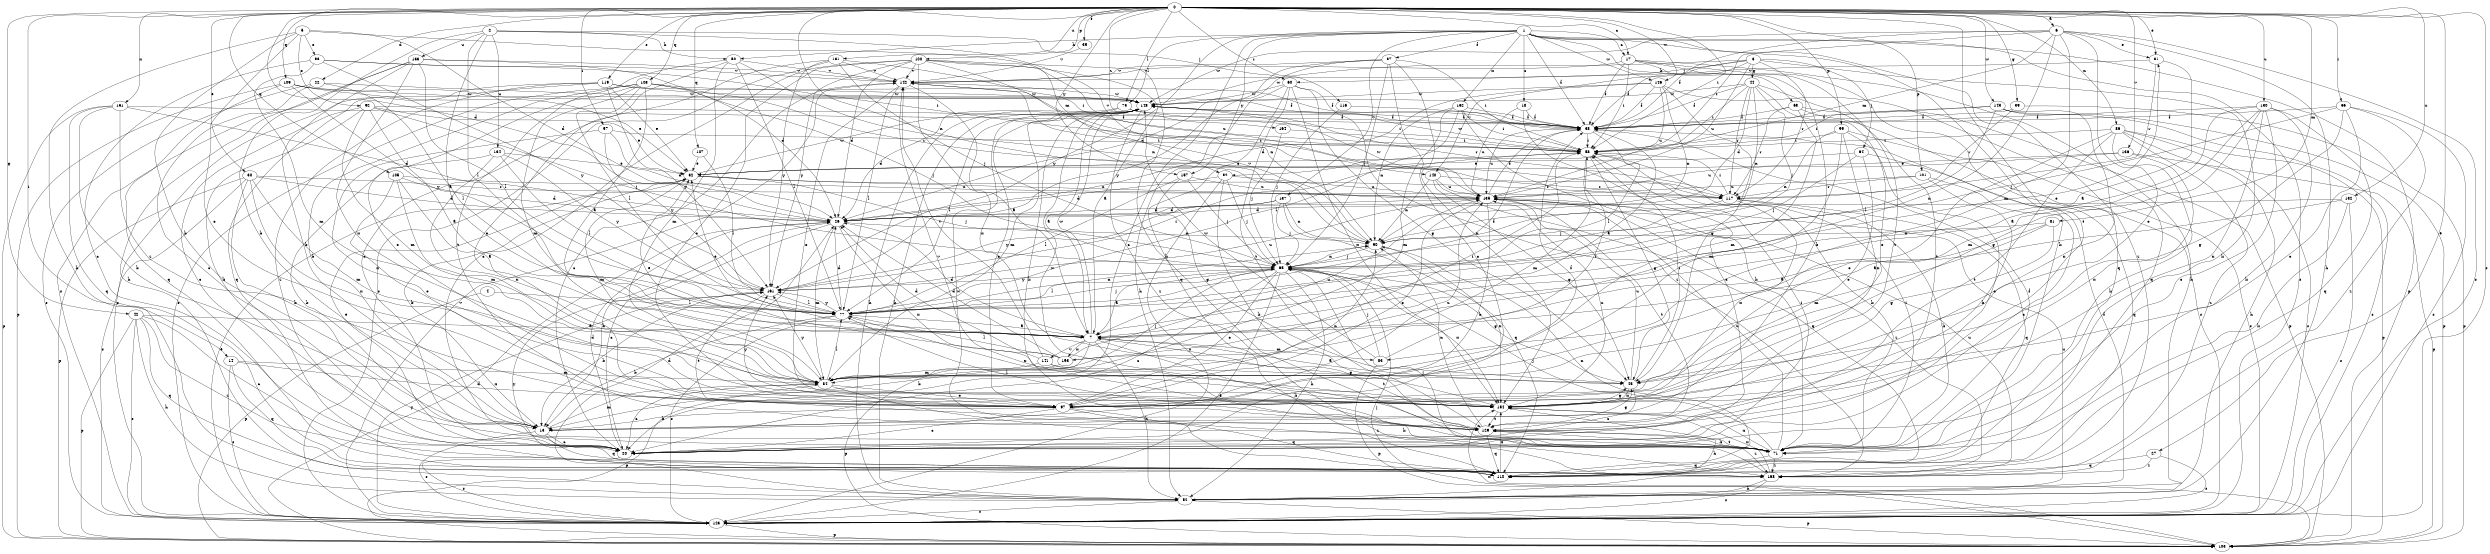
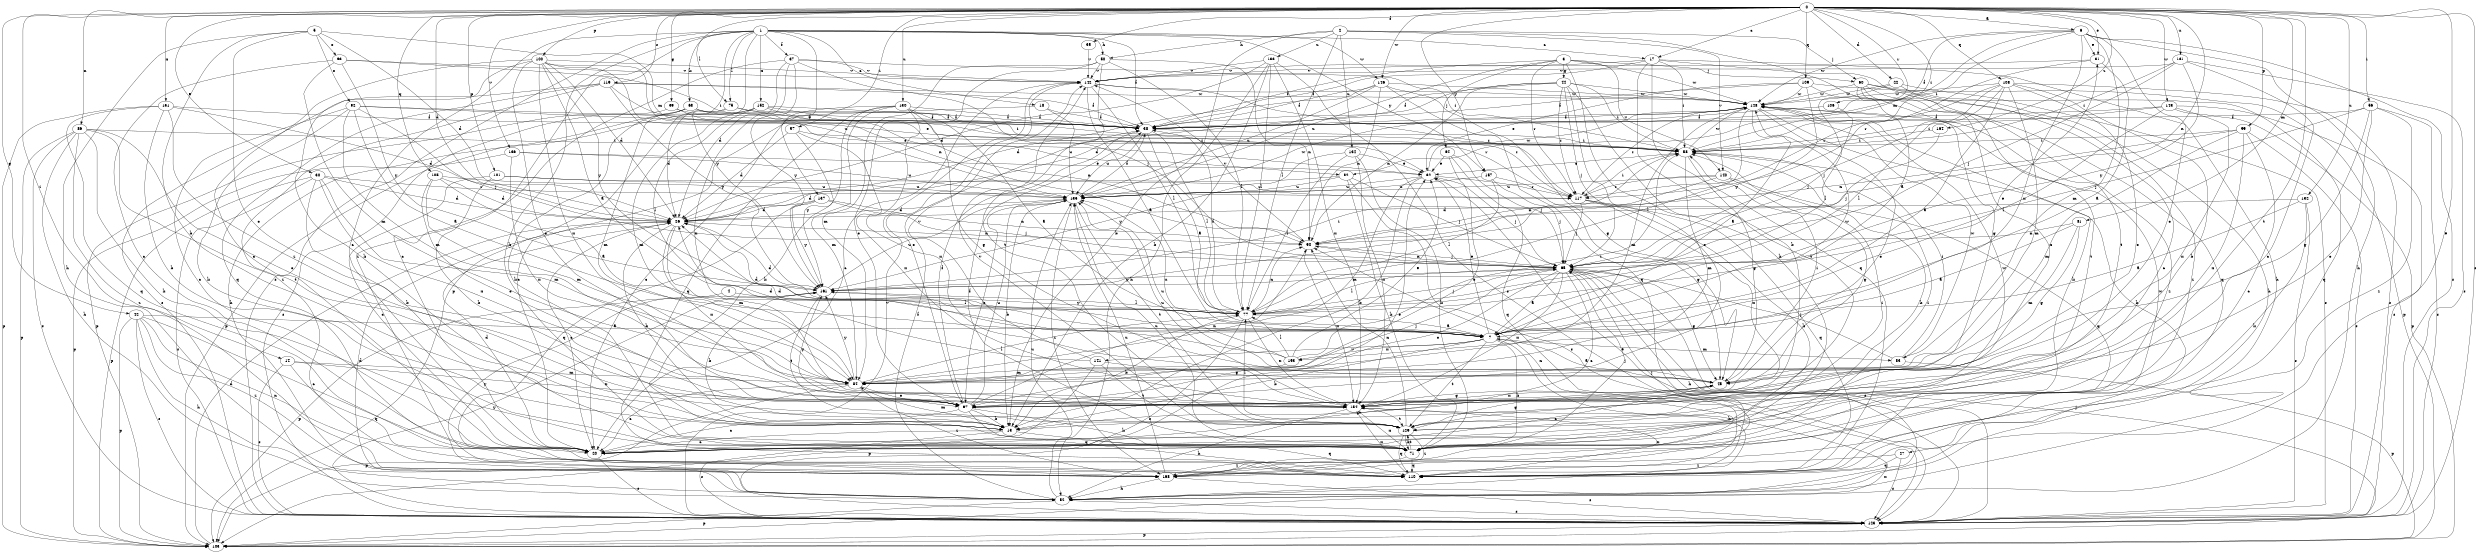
node "116": label "116" -> "106"
node "107": removed
edge "42" -> "110": label "q" -> "n"
